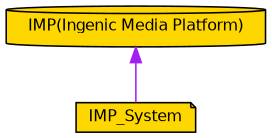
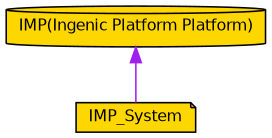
node "IMP(Ingenic Media Platform)": label "IMP(Ingenic Media Platform)" -> "IMP(Ingenic Platform Platform)"
